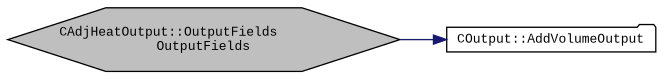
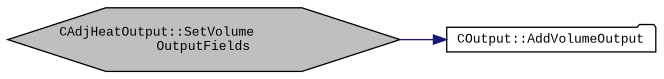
node "CAdjHeatOutput::OutputFields OutputFields": label "CAdjHeatOutput::OutputFields OutputFields" -> "CAdjHeatOutput::SetVolume OutputFields"
